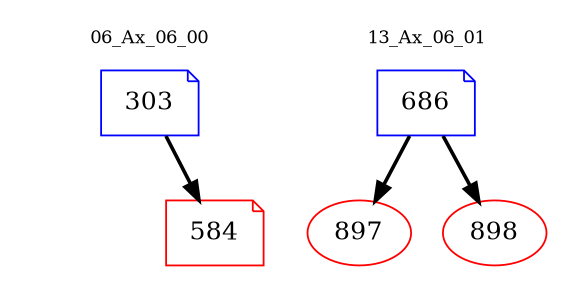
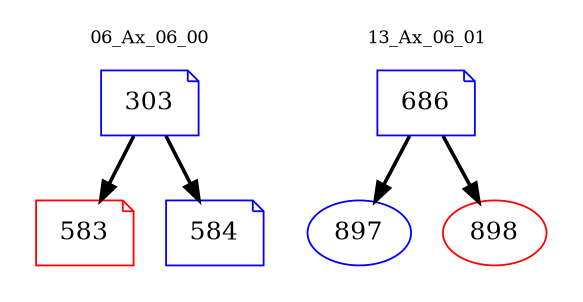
node "583": added
node "584": color red -> blue
node "897": color red -> blue
